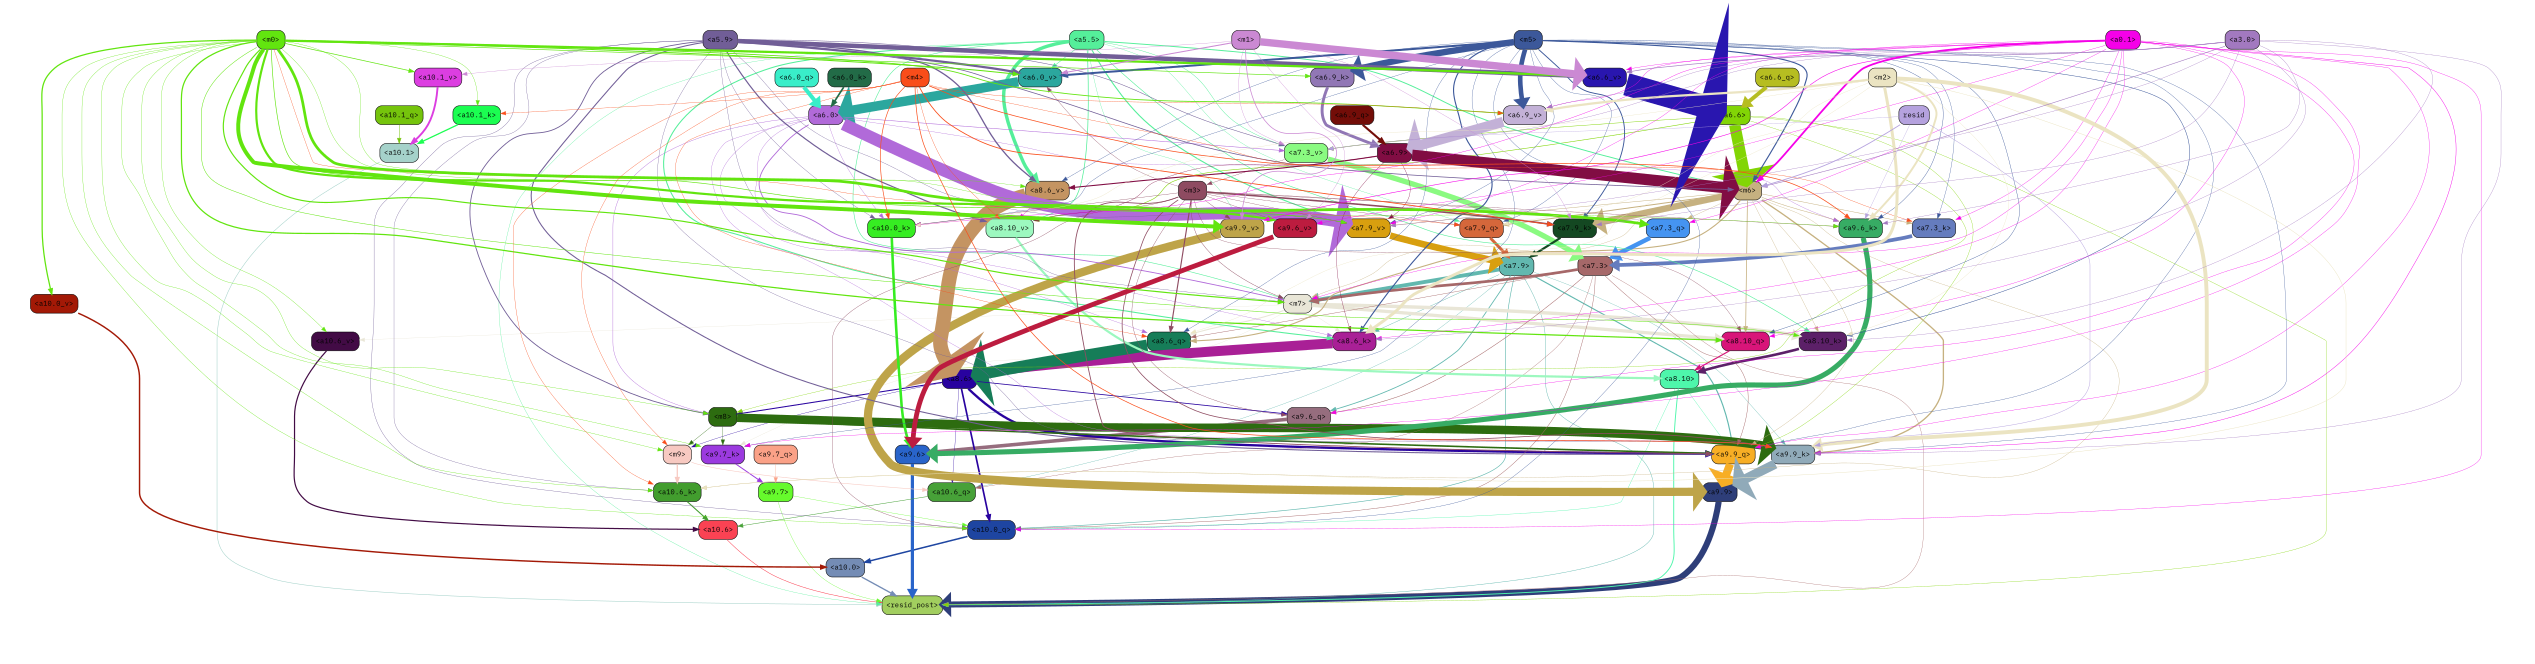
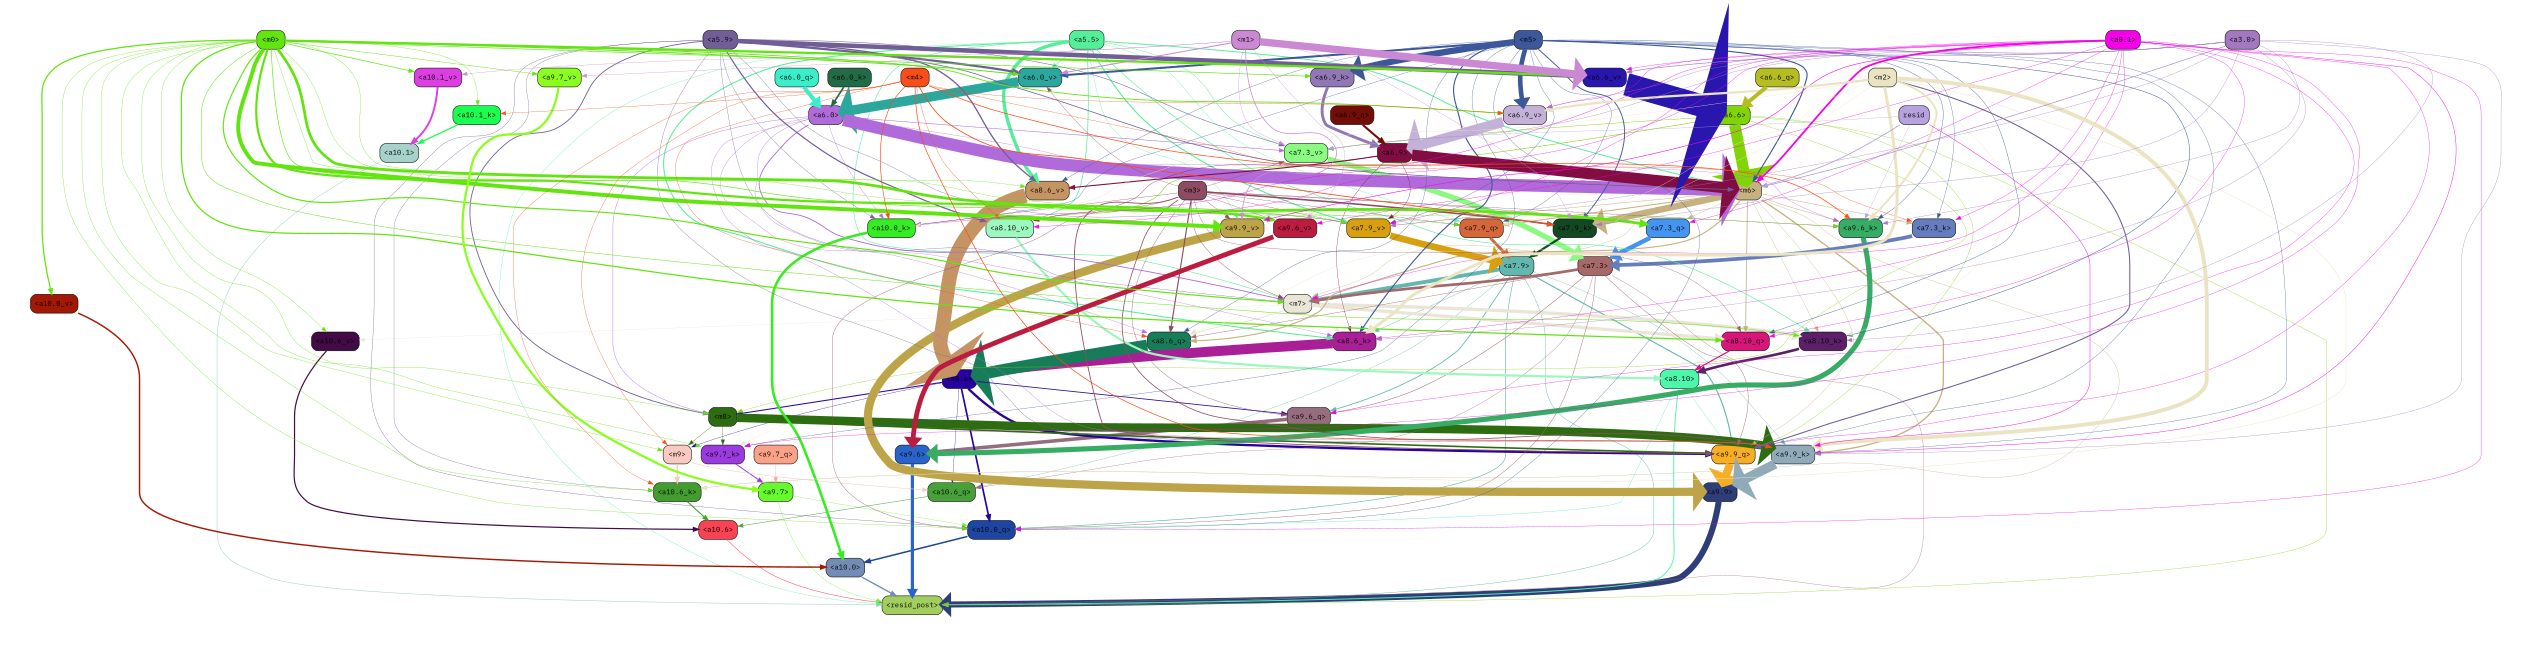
node "<a9.7_v>": added
node "<a10.1_q>": removed
edge "<a7.3_v>" -> "<m3>": reversed
edge "<m0>" -> "<a7.9_q>": color #f94d1a -> #62e50f
edge "<a6.0>" -> "<a7.9_v>": now "<a6.0>" -> "<m6>"
edge "<a8.6_v>" -> "<a8.10_v>": now "<a0.1>" -> "<a8.10_v>"
edge "<a10.0_k>" -> "<a9.6>": now "<a10.0_k>" -> "<a10.0>"
edge "resid" -> "<a9.9_k>": color #b5a2de -> #f501e8
edge "<a5.9>" -> "<a9.9_q>": now "<m2>" -> "<a9.9_q>"
